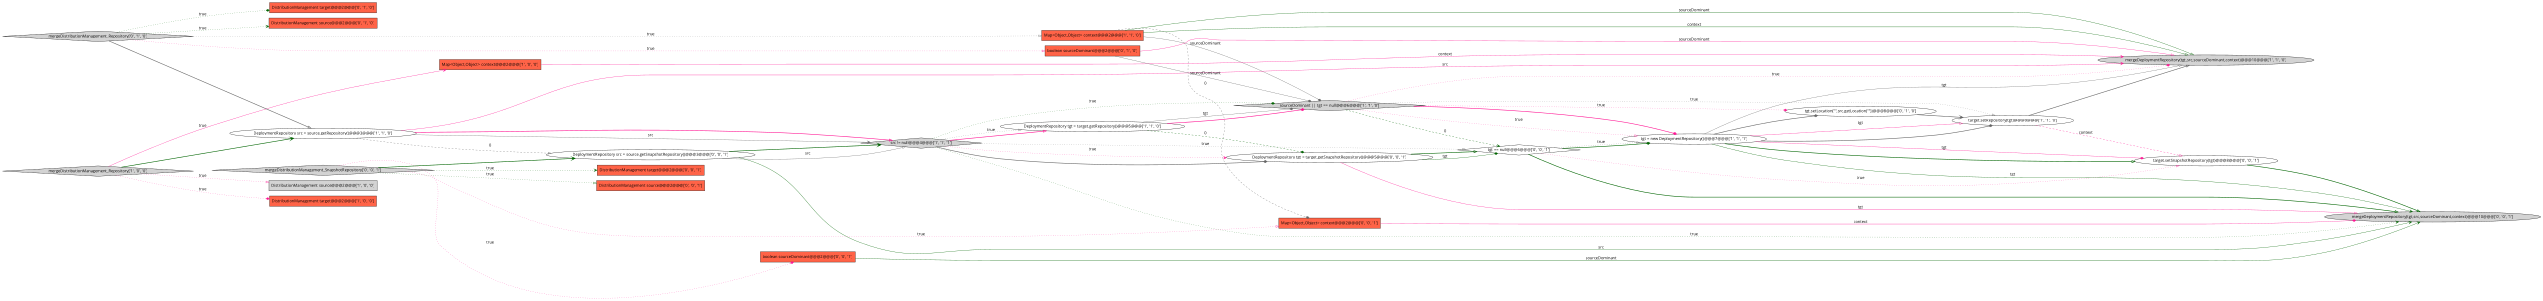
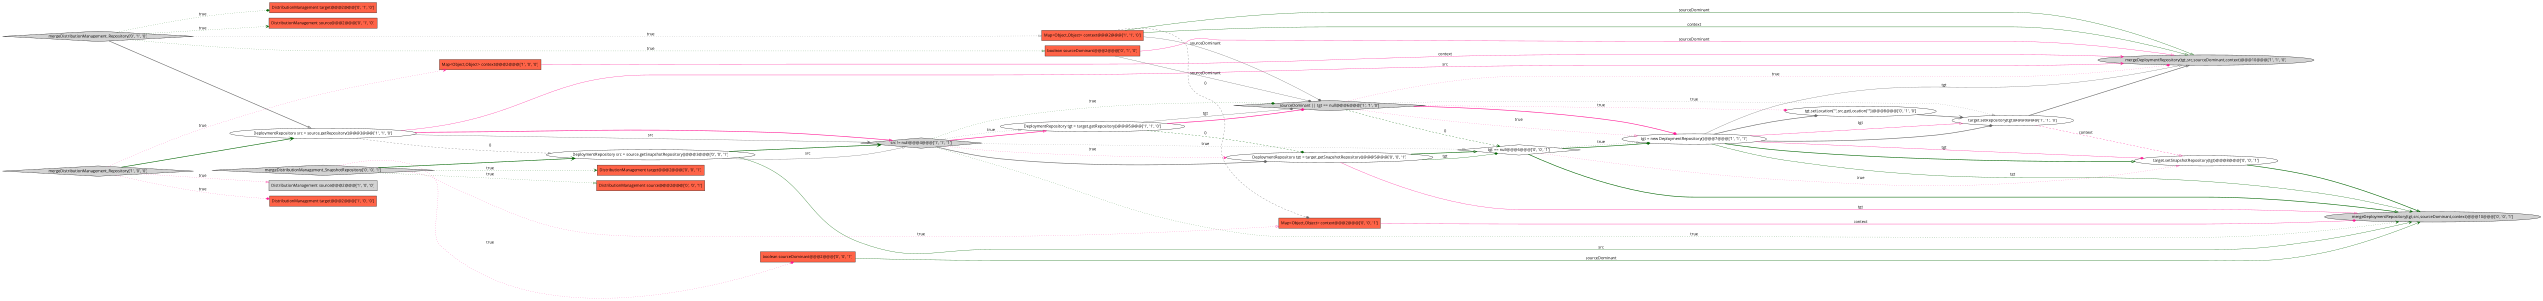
edge "mergeDistributionManagement_Repository['0', '1', '0']" -> "boolean sourceDominant@@@2@@@['0', '1', '0']": color deeppink -> darkgreen
edge "mergeDistributionManagement_Repository['1', '0', '0']" -> "Map<Object,Object> context@@@2@@@['1', '0', '0']": style solid -> dotted
